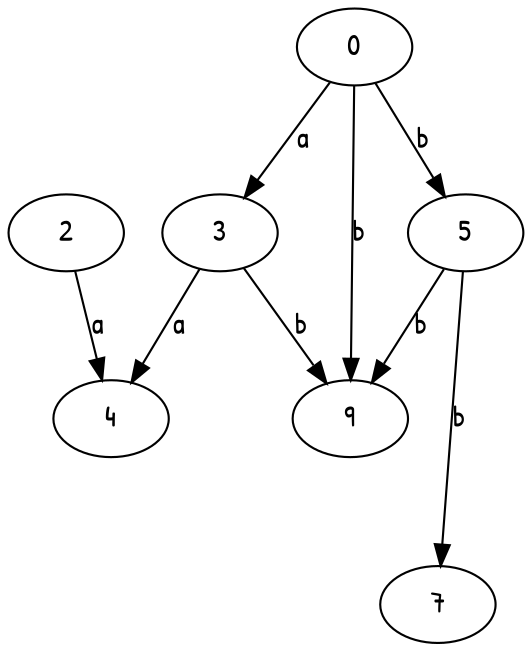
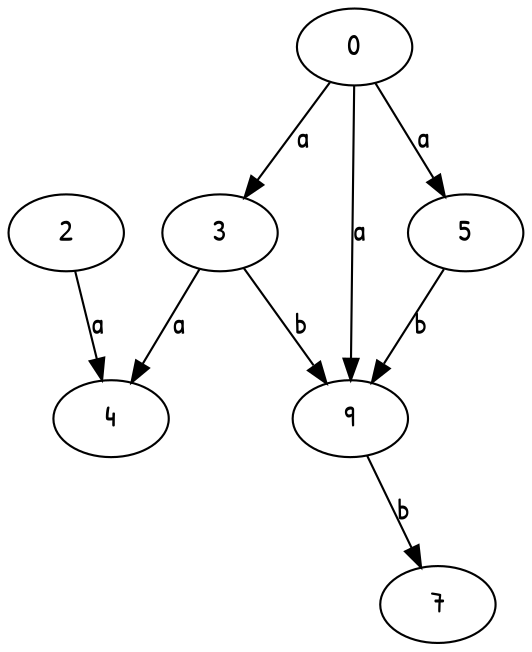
edge "0" -> "5": label "b" -> "a"
edge "0" -> "9": label "b" -> "a"
edge "5" -> "7": now "9" -> "7"
